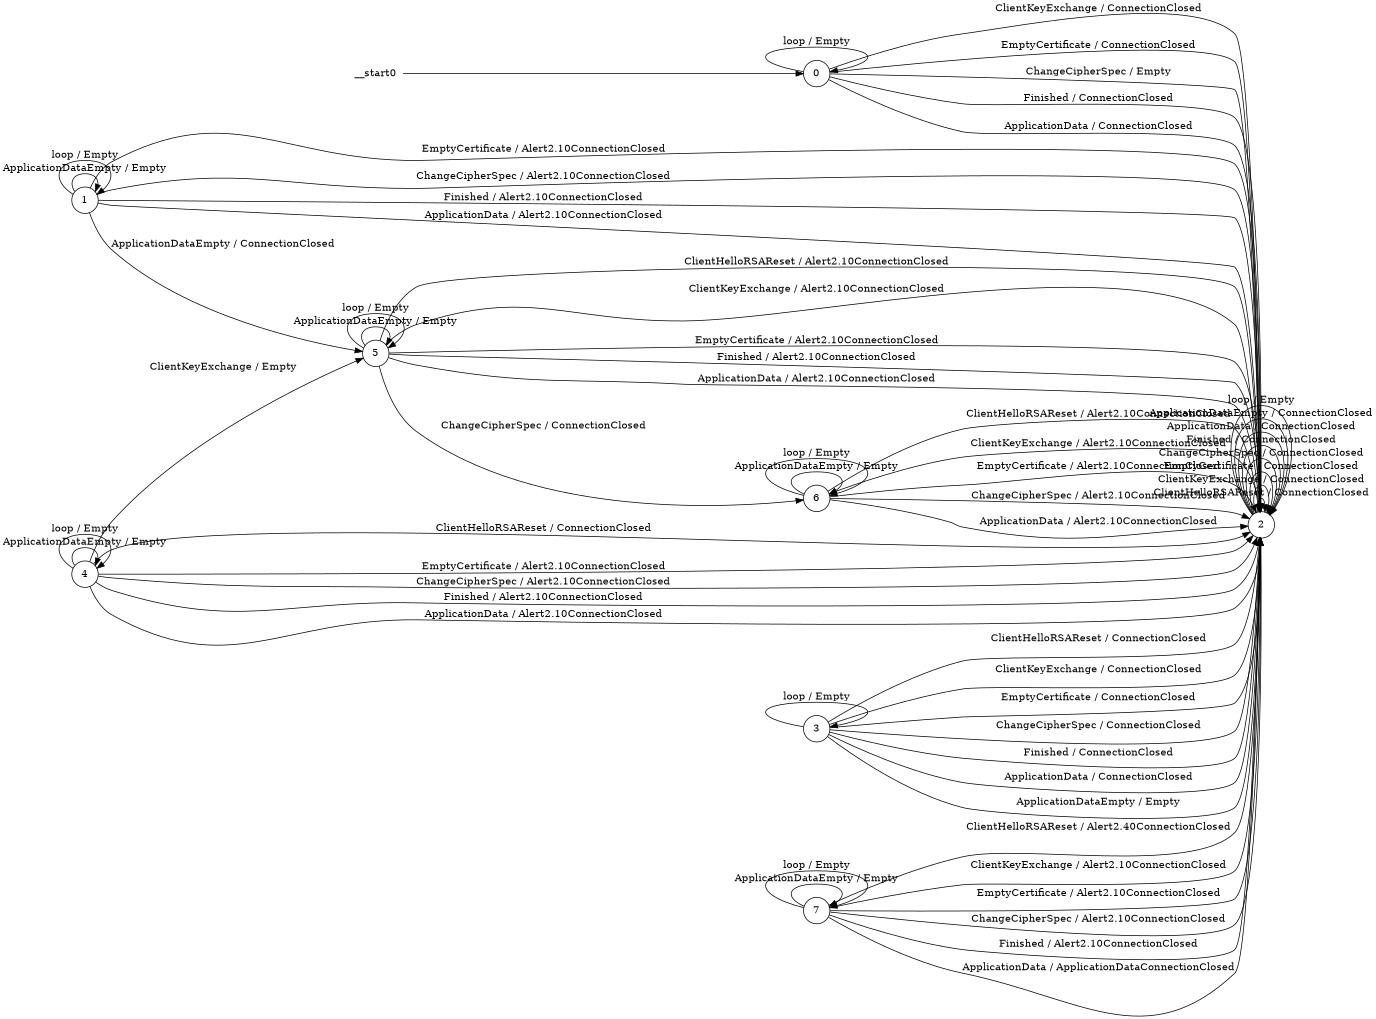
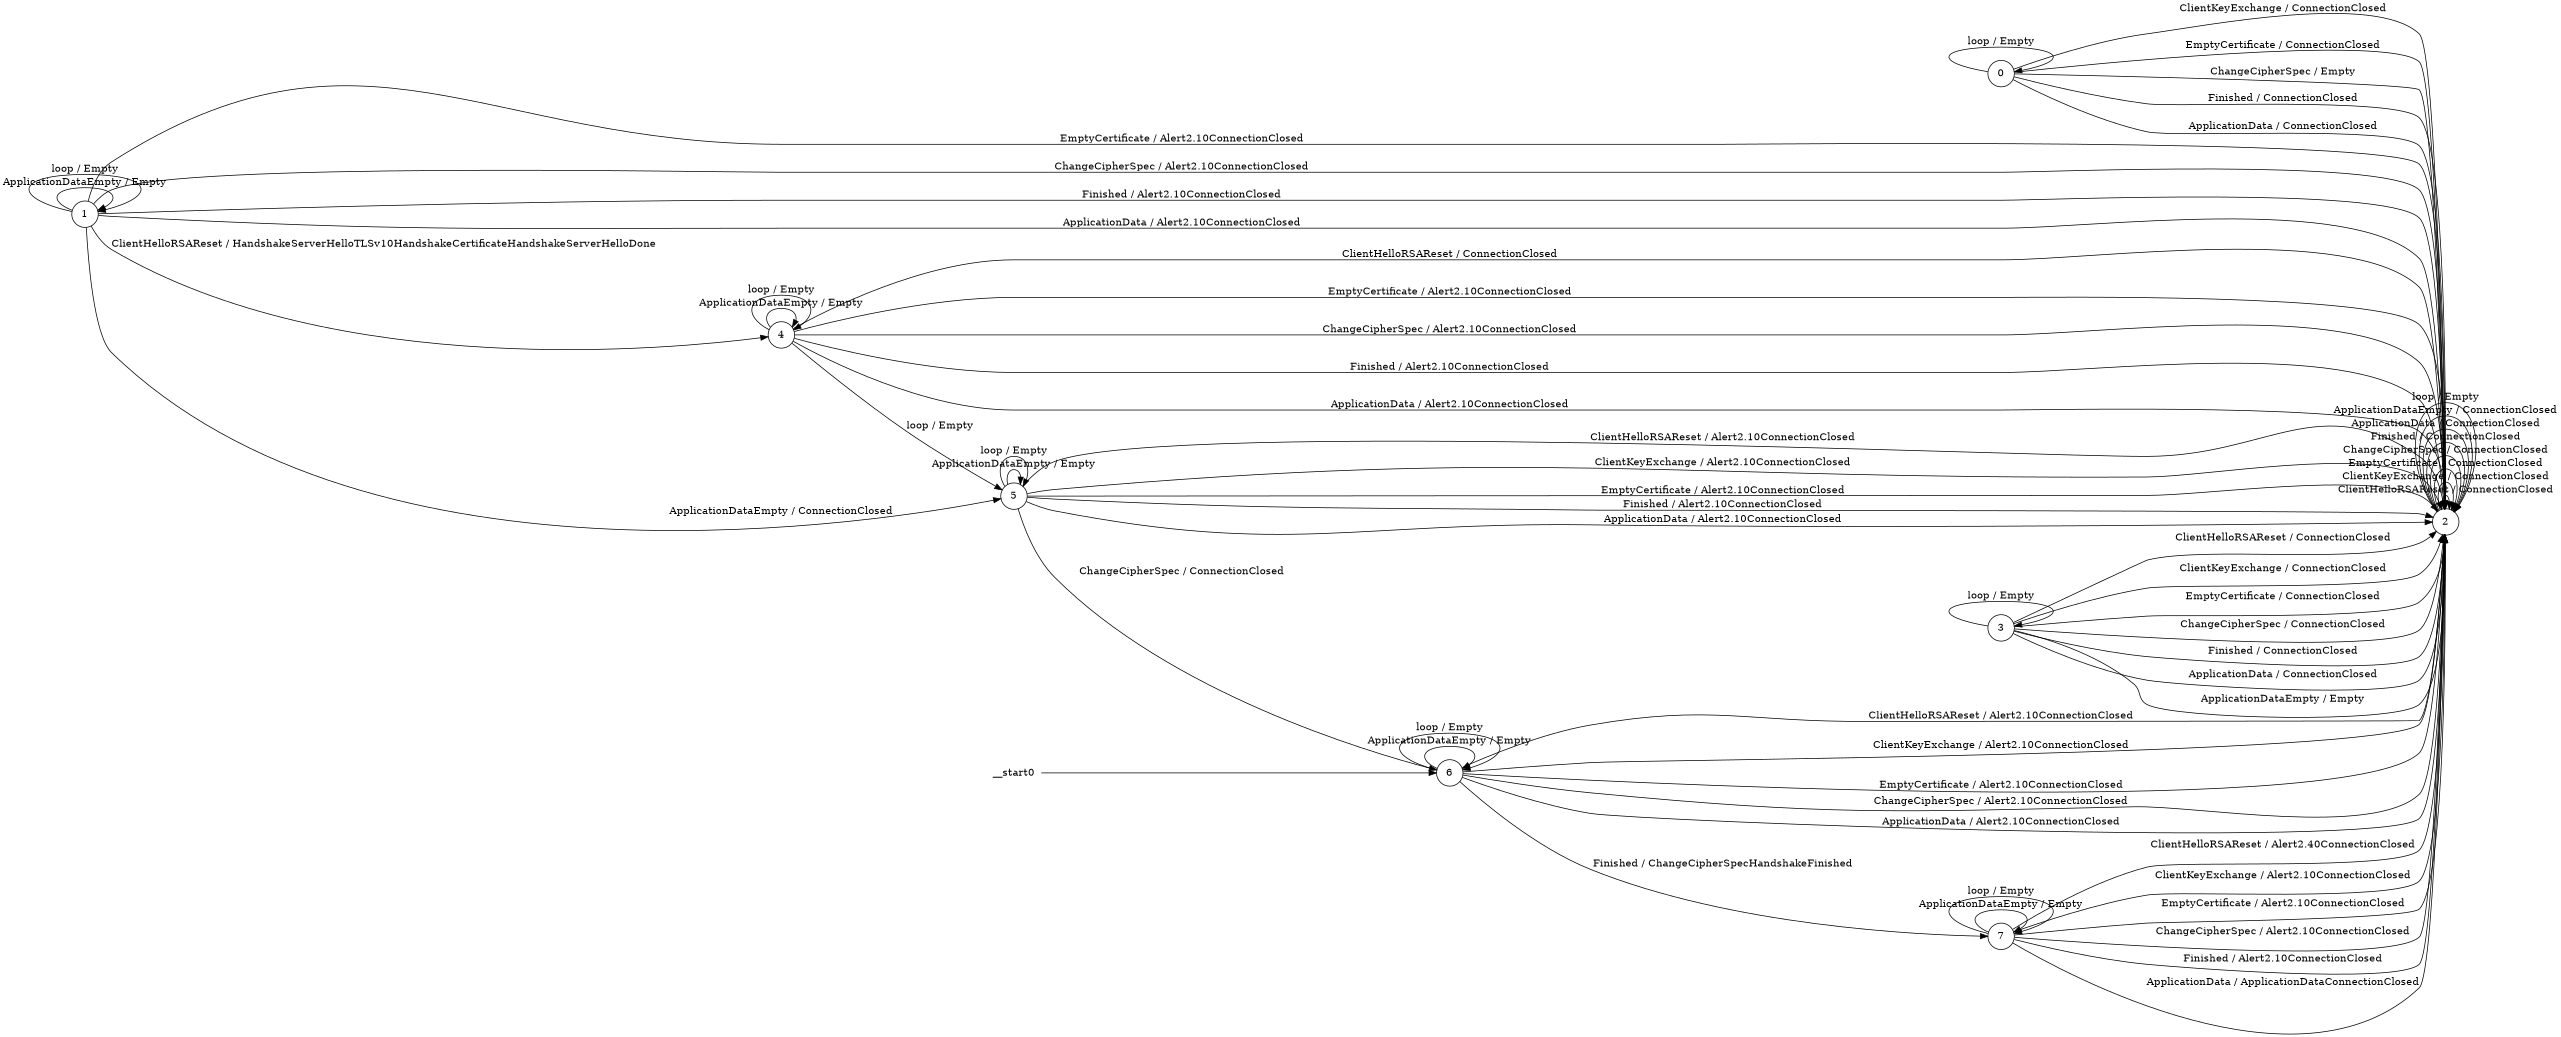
edge "__start0" -> "0": now "__start0" -> "6"
edge "1" -> "4": added, label "ClientHelloRSAReset / HandshakeServerHelloTLSv10HandshakeCertificateHandshakeServerHelloDone"
edge "4" -> "5": label "ClientKeyExchange / Empty" -> "loop / Empty"
edge "6" -> "7": added, label "Finished / ChangeCipherSpecHandshakeFinished"
